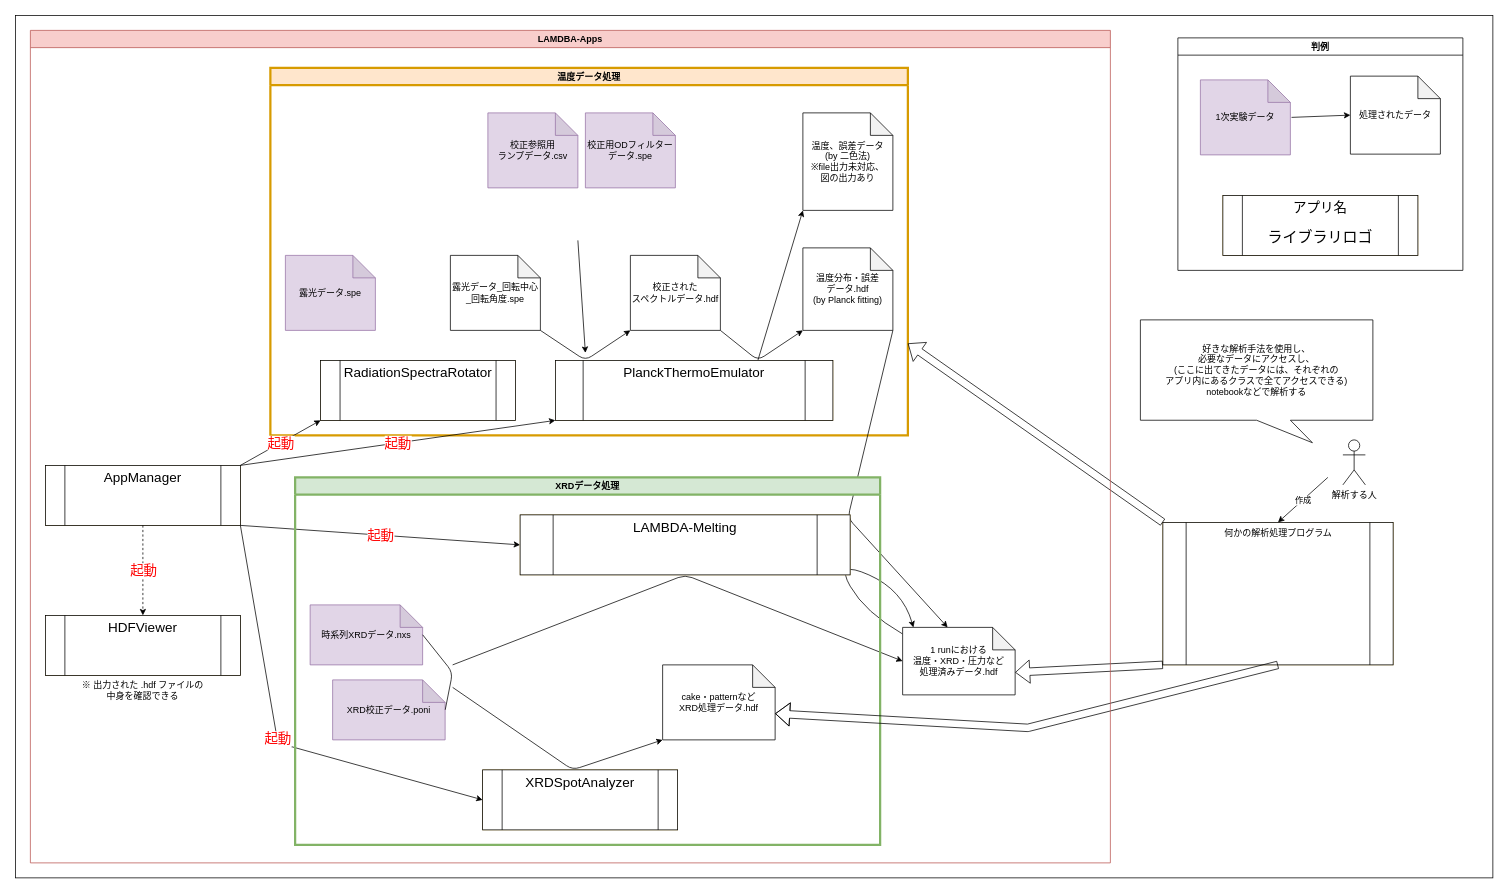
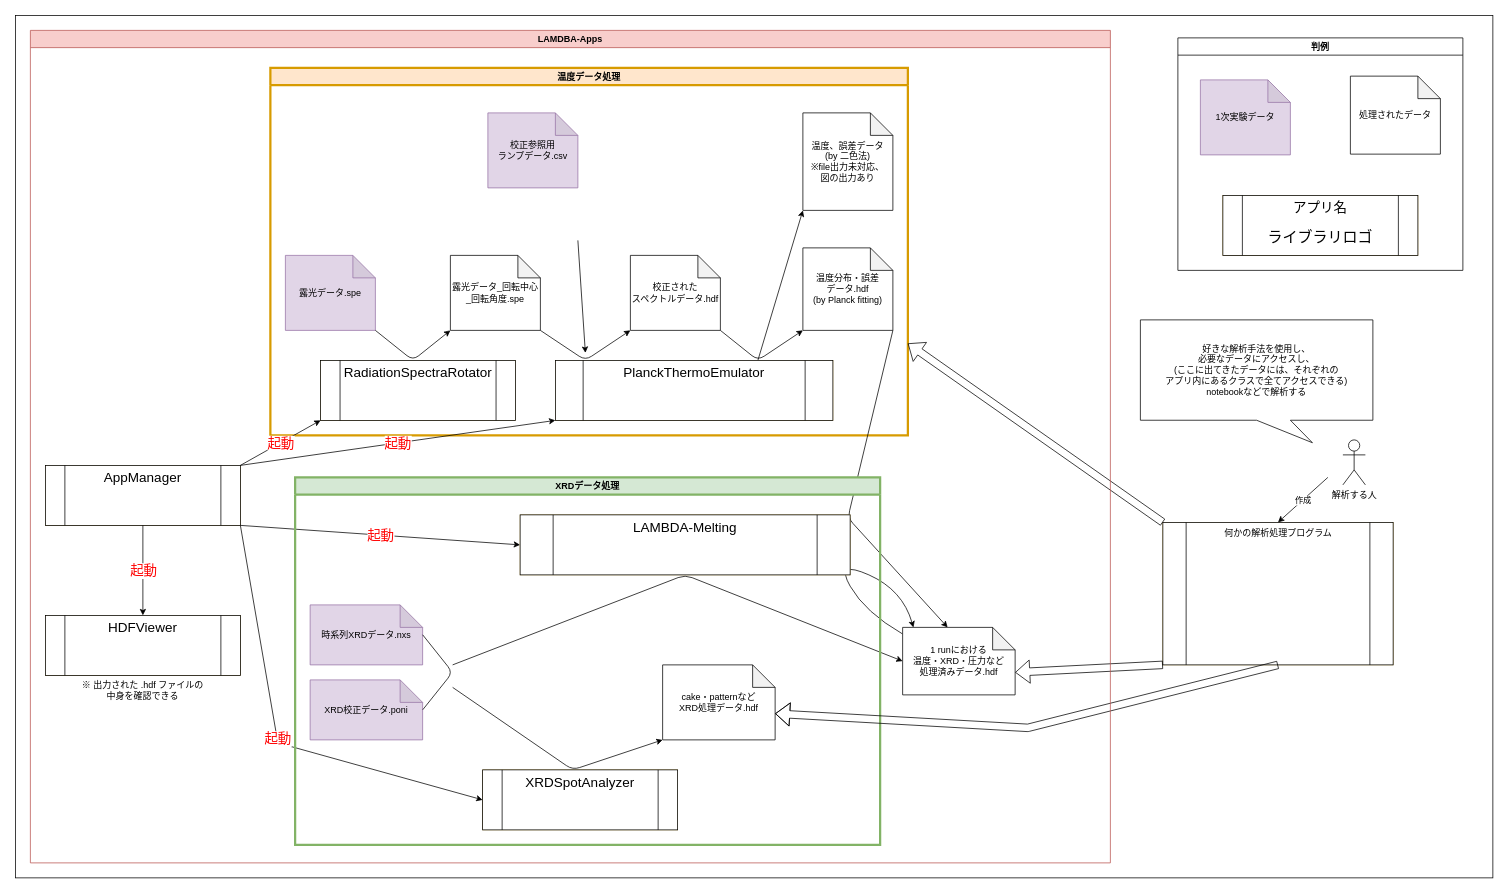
edge "1次実験データ" -> "処理されたデータ": removed
node "校正用ODフィルターデータ.spe": removed
edge "露光データ.spe" -> "露光データ_回転中心_回転角度.spe": added
edge "AppManager" -> "HDFViewer": style dashed -> solid
node "XRD校正データ.poni": moved (389, 710) -> (366, 710)
